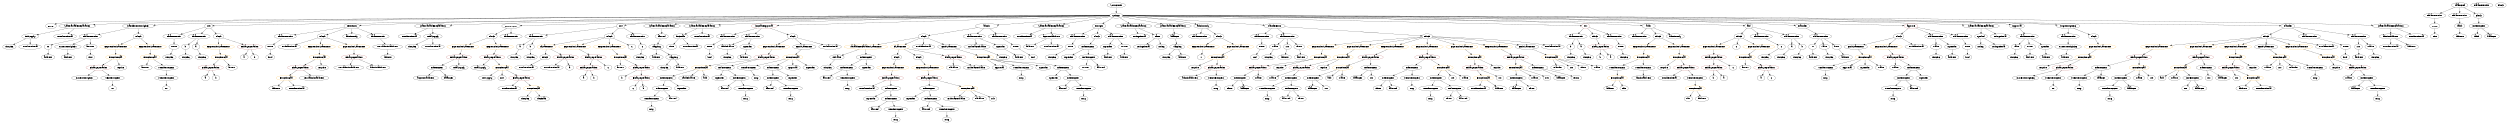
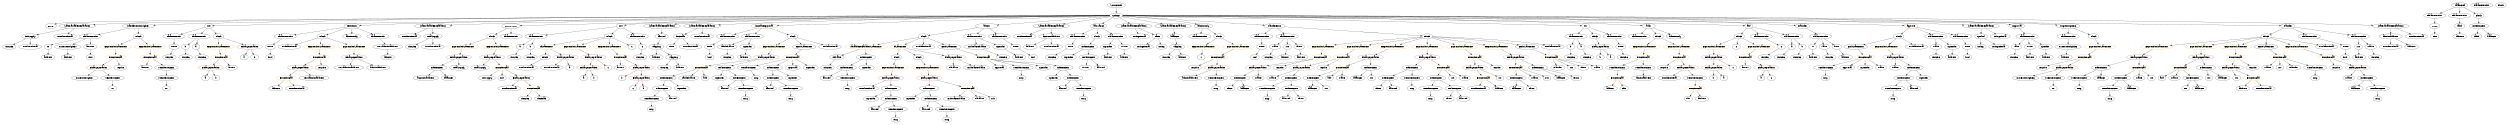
node "txorigin": label "txorigin" -> "allowance"
